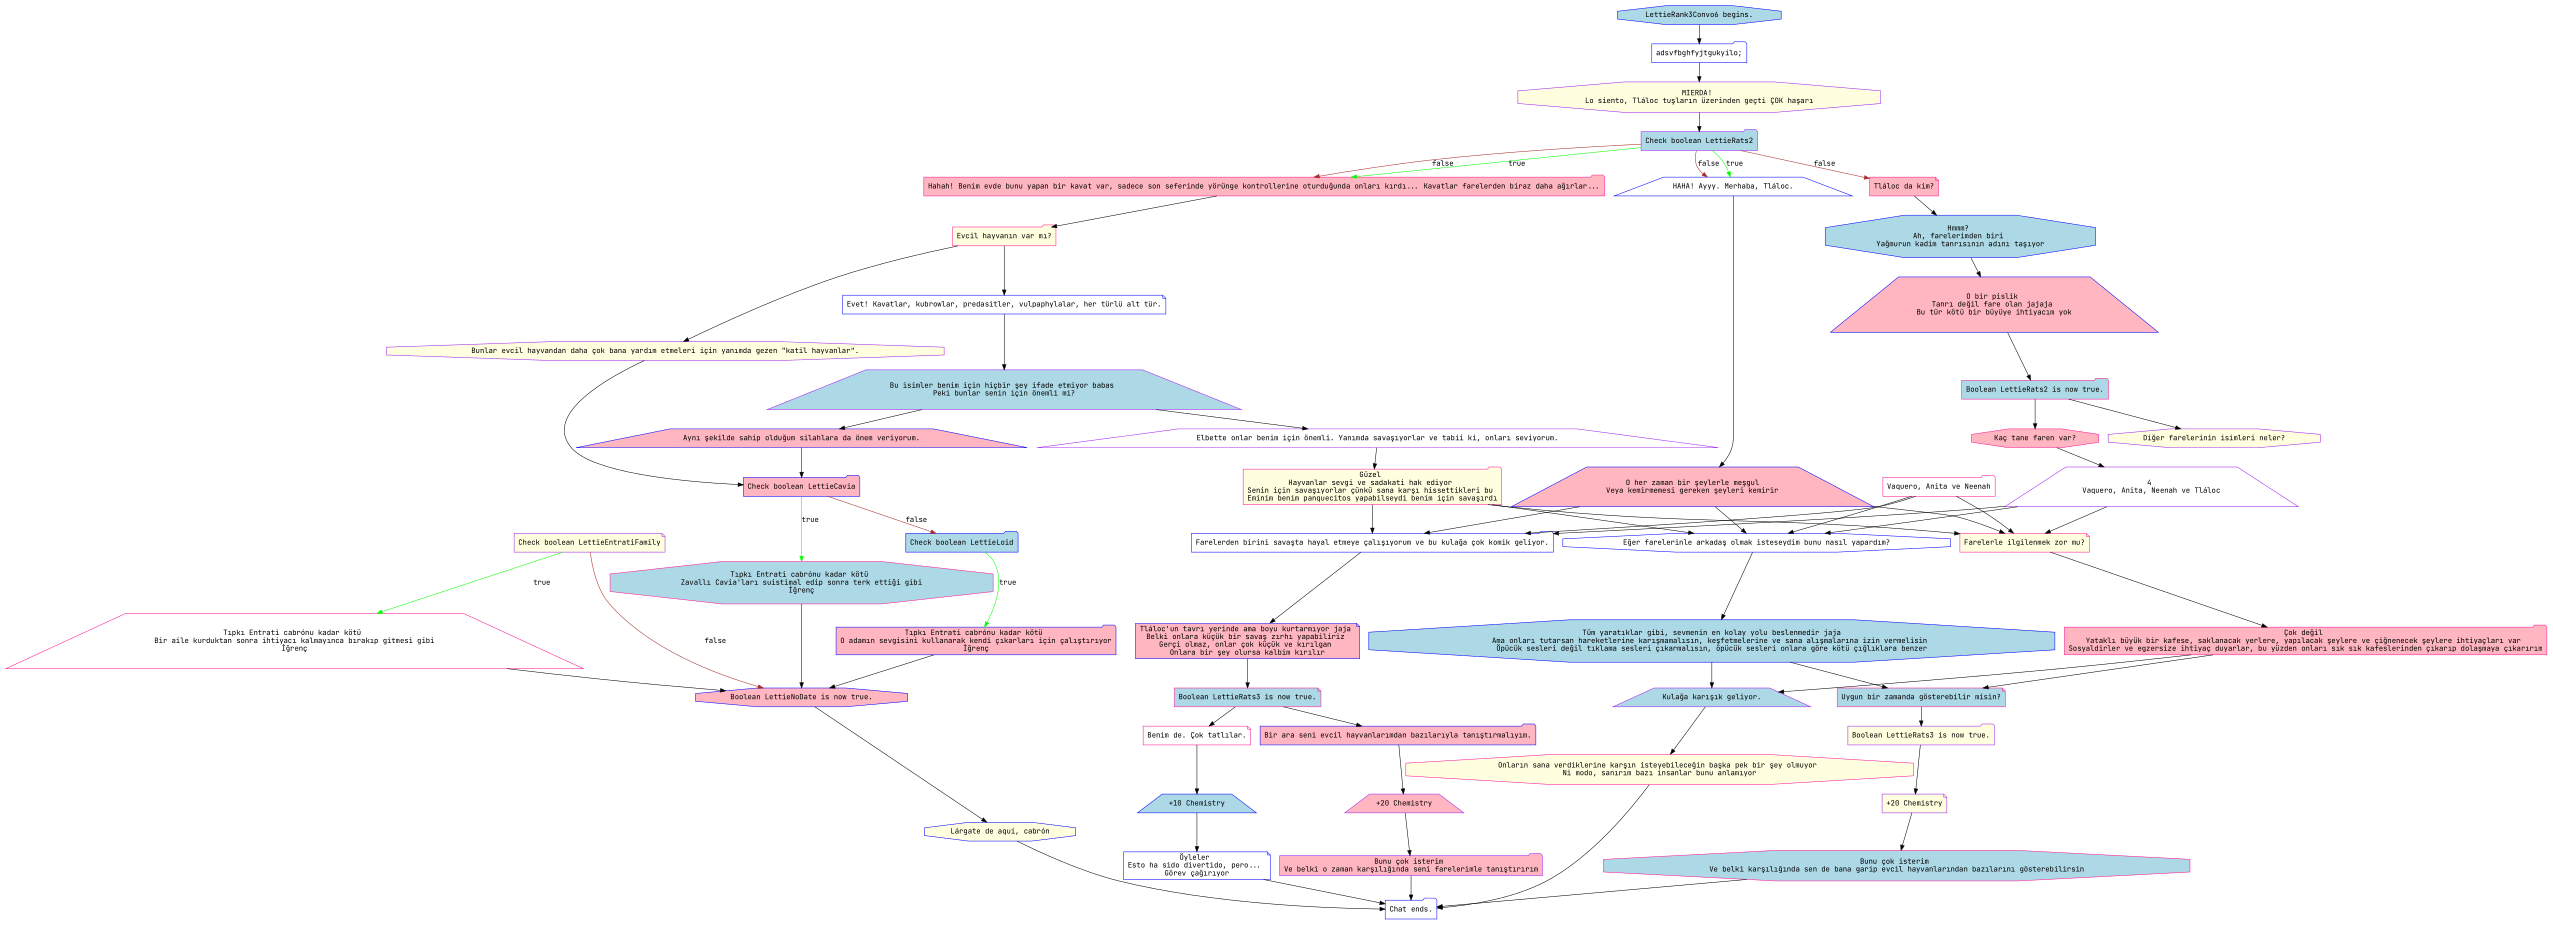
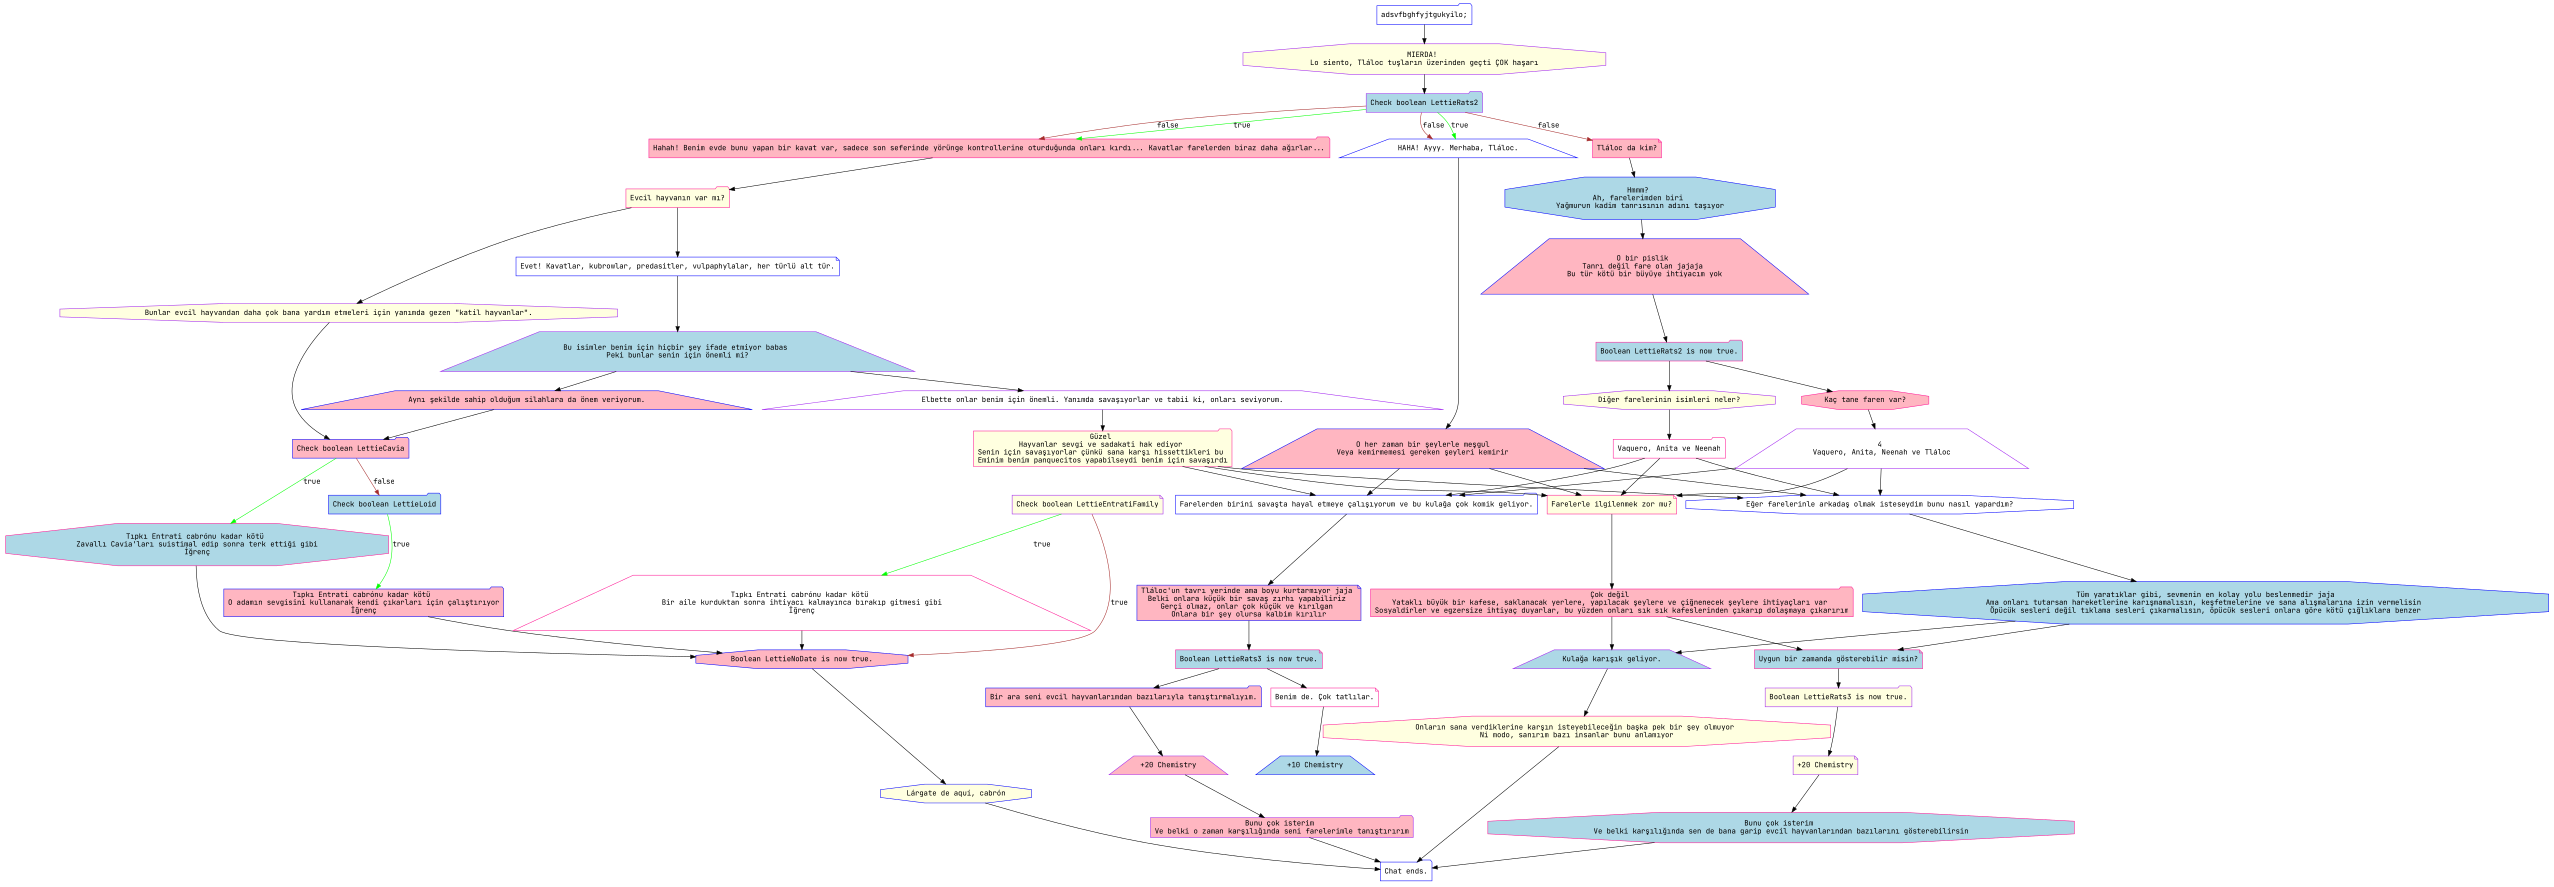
node "LettieRank3Convo6 begins.": removed
edge "Diğer farelerinin isimleri neler?" -> "Vaquero, Anita ve Neenah": added
edge "Check boolean LettieEntratiFamily" -> "Boolean LettieNoDate is now true.": label "false" -> "true"
node "Öyleler Esto ha sido divertido, pero... Görev çağırıyor": removed
